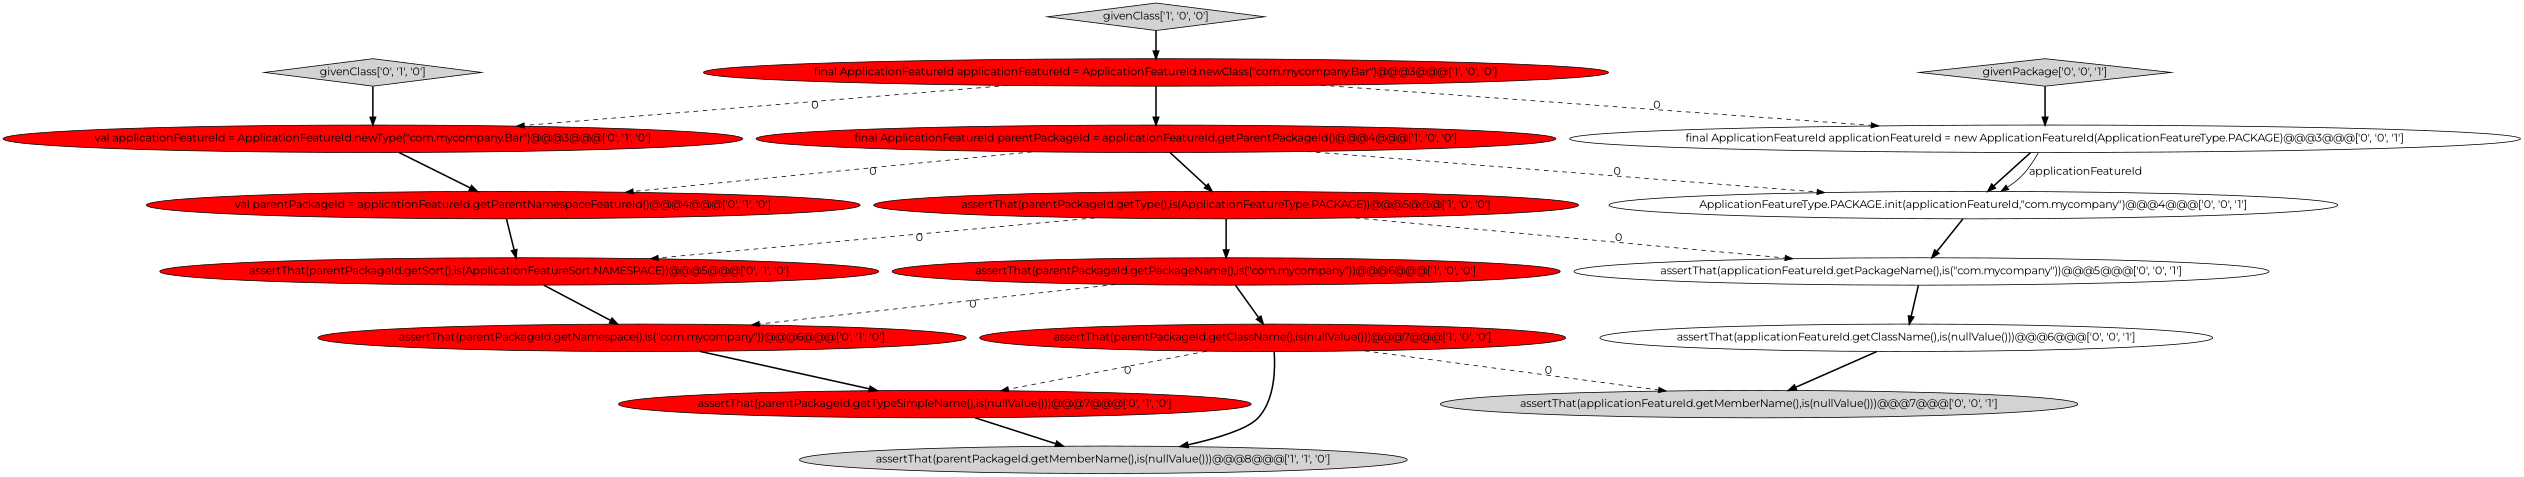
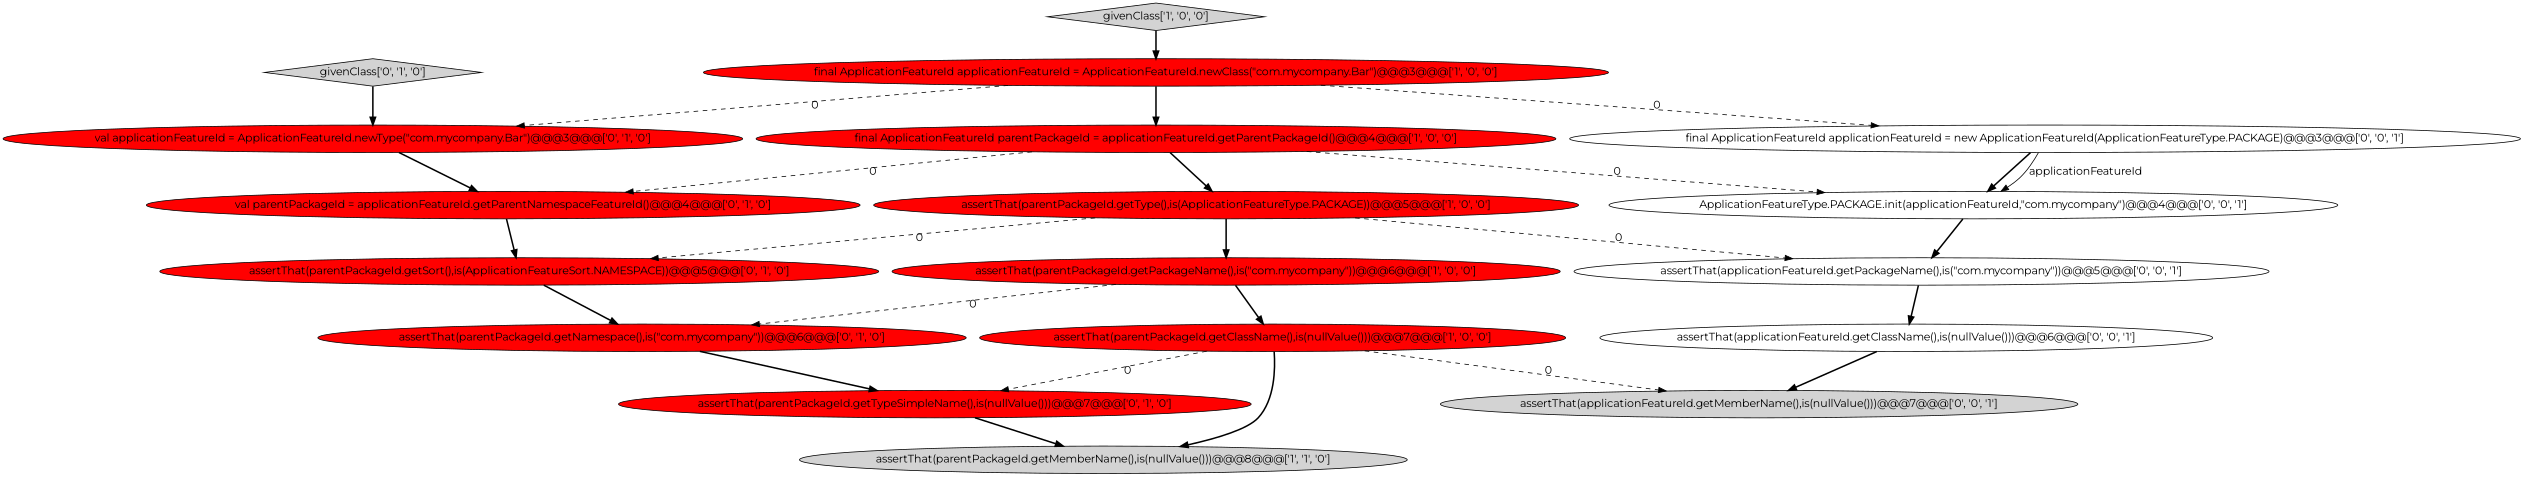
node "givenPackage['0', '0', '1']": removed
